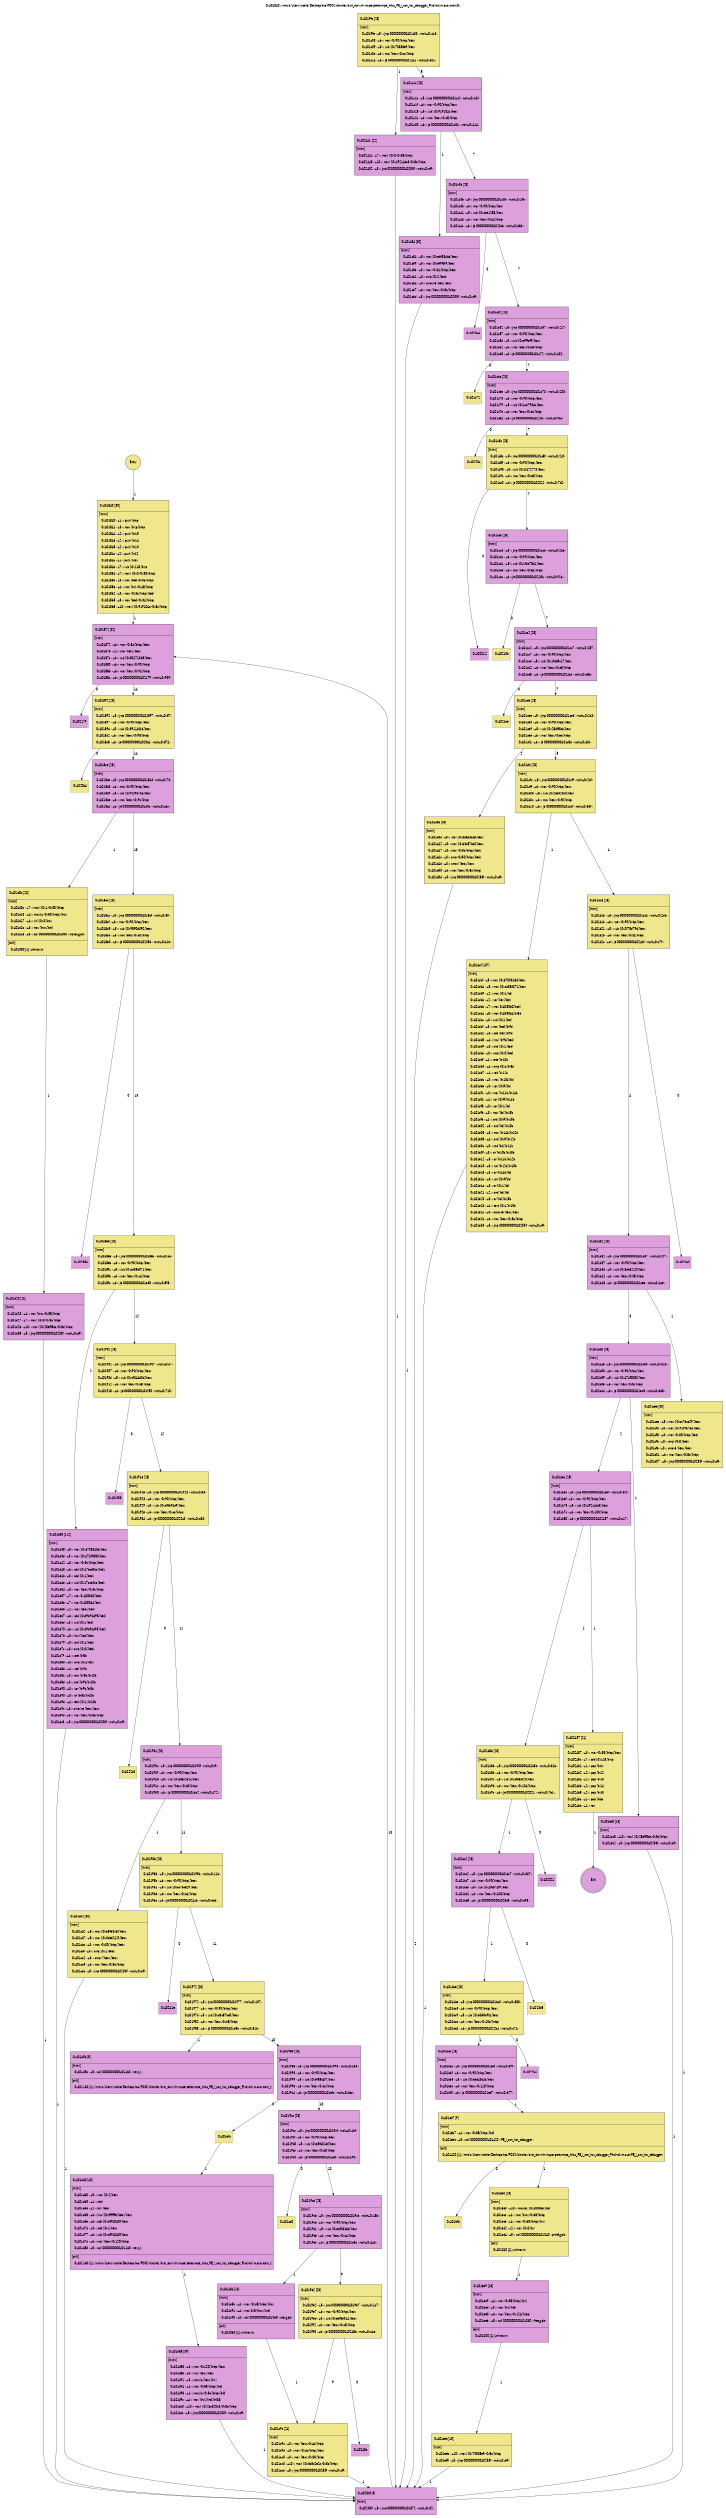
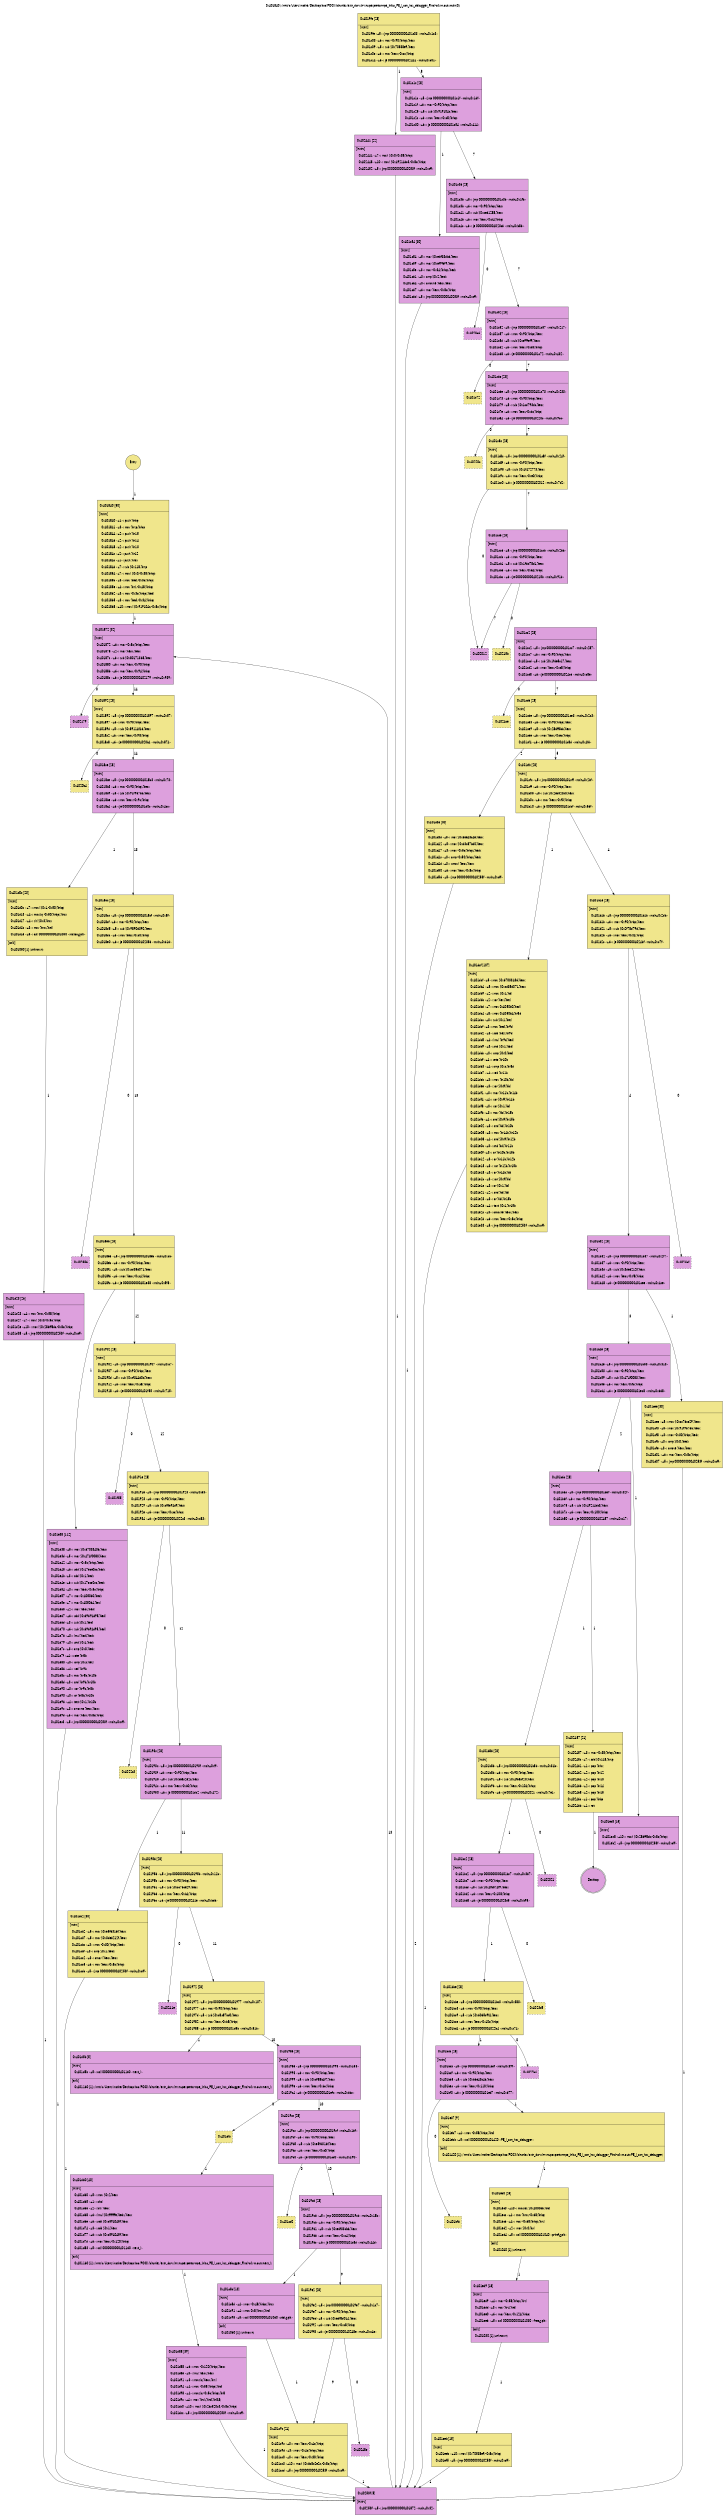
edge "0x401aa6 [28]" -> "0x401ac2 [28]": now "0x401aa6 [28]" -> "0x402012"
node "Exit": label "Exit" -> "Desktop"
edge "0x401eb7 [9]" -> "0x401bf6": now "0x401bda [28]" -> "0x401bf6"
edge "0x401ea8 [15]" -> "0x40253f [5]": removed, label "1"
